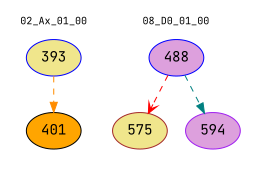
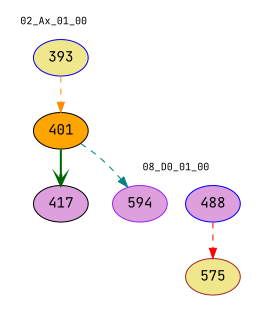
edge "488" -> "575": arrowhead vee -> normal
edge "488" -> "594": now "401" -> "594"
node "417": added
